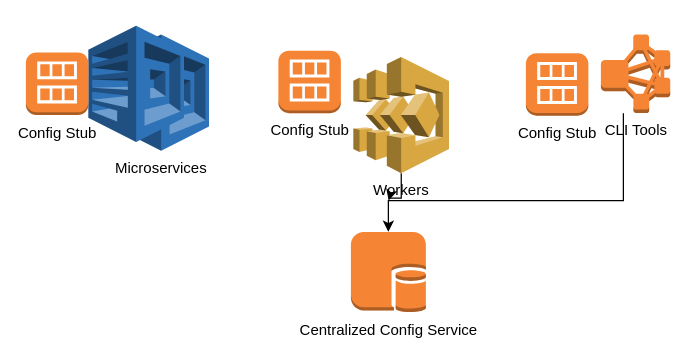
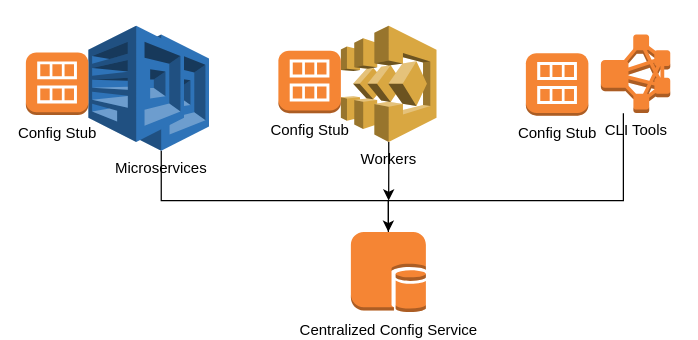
node "Workers": moved (401, 115) -> (388, 84)
edge "Microservices" -> "Centralized Config Service": added
edge "CLI Tools" -> "Centralized Config Service": arrowhead classic -> none
